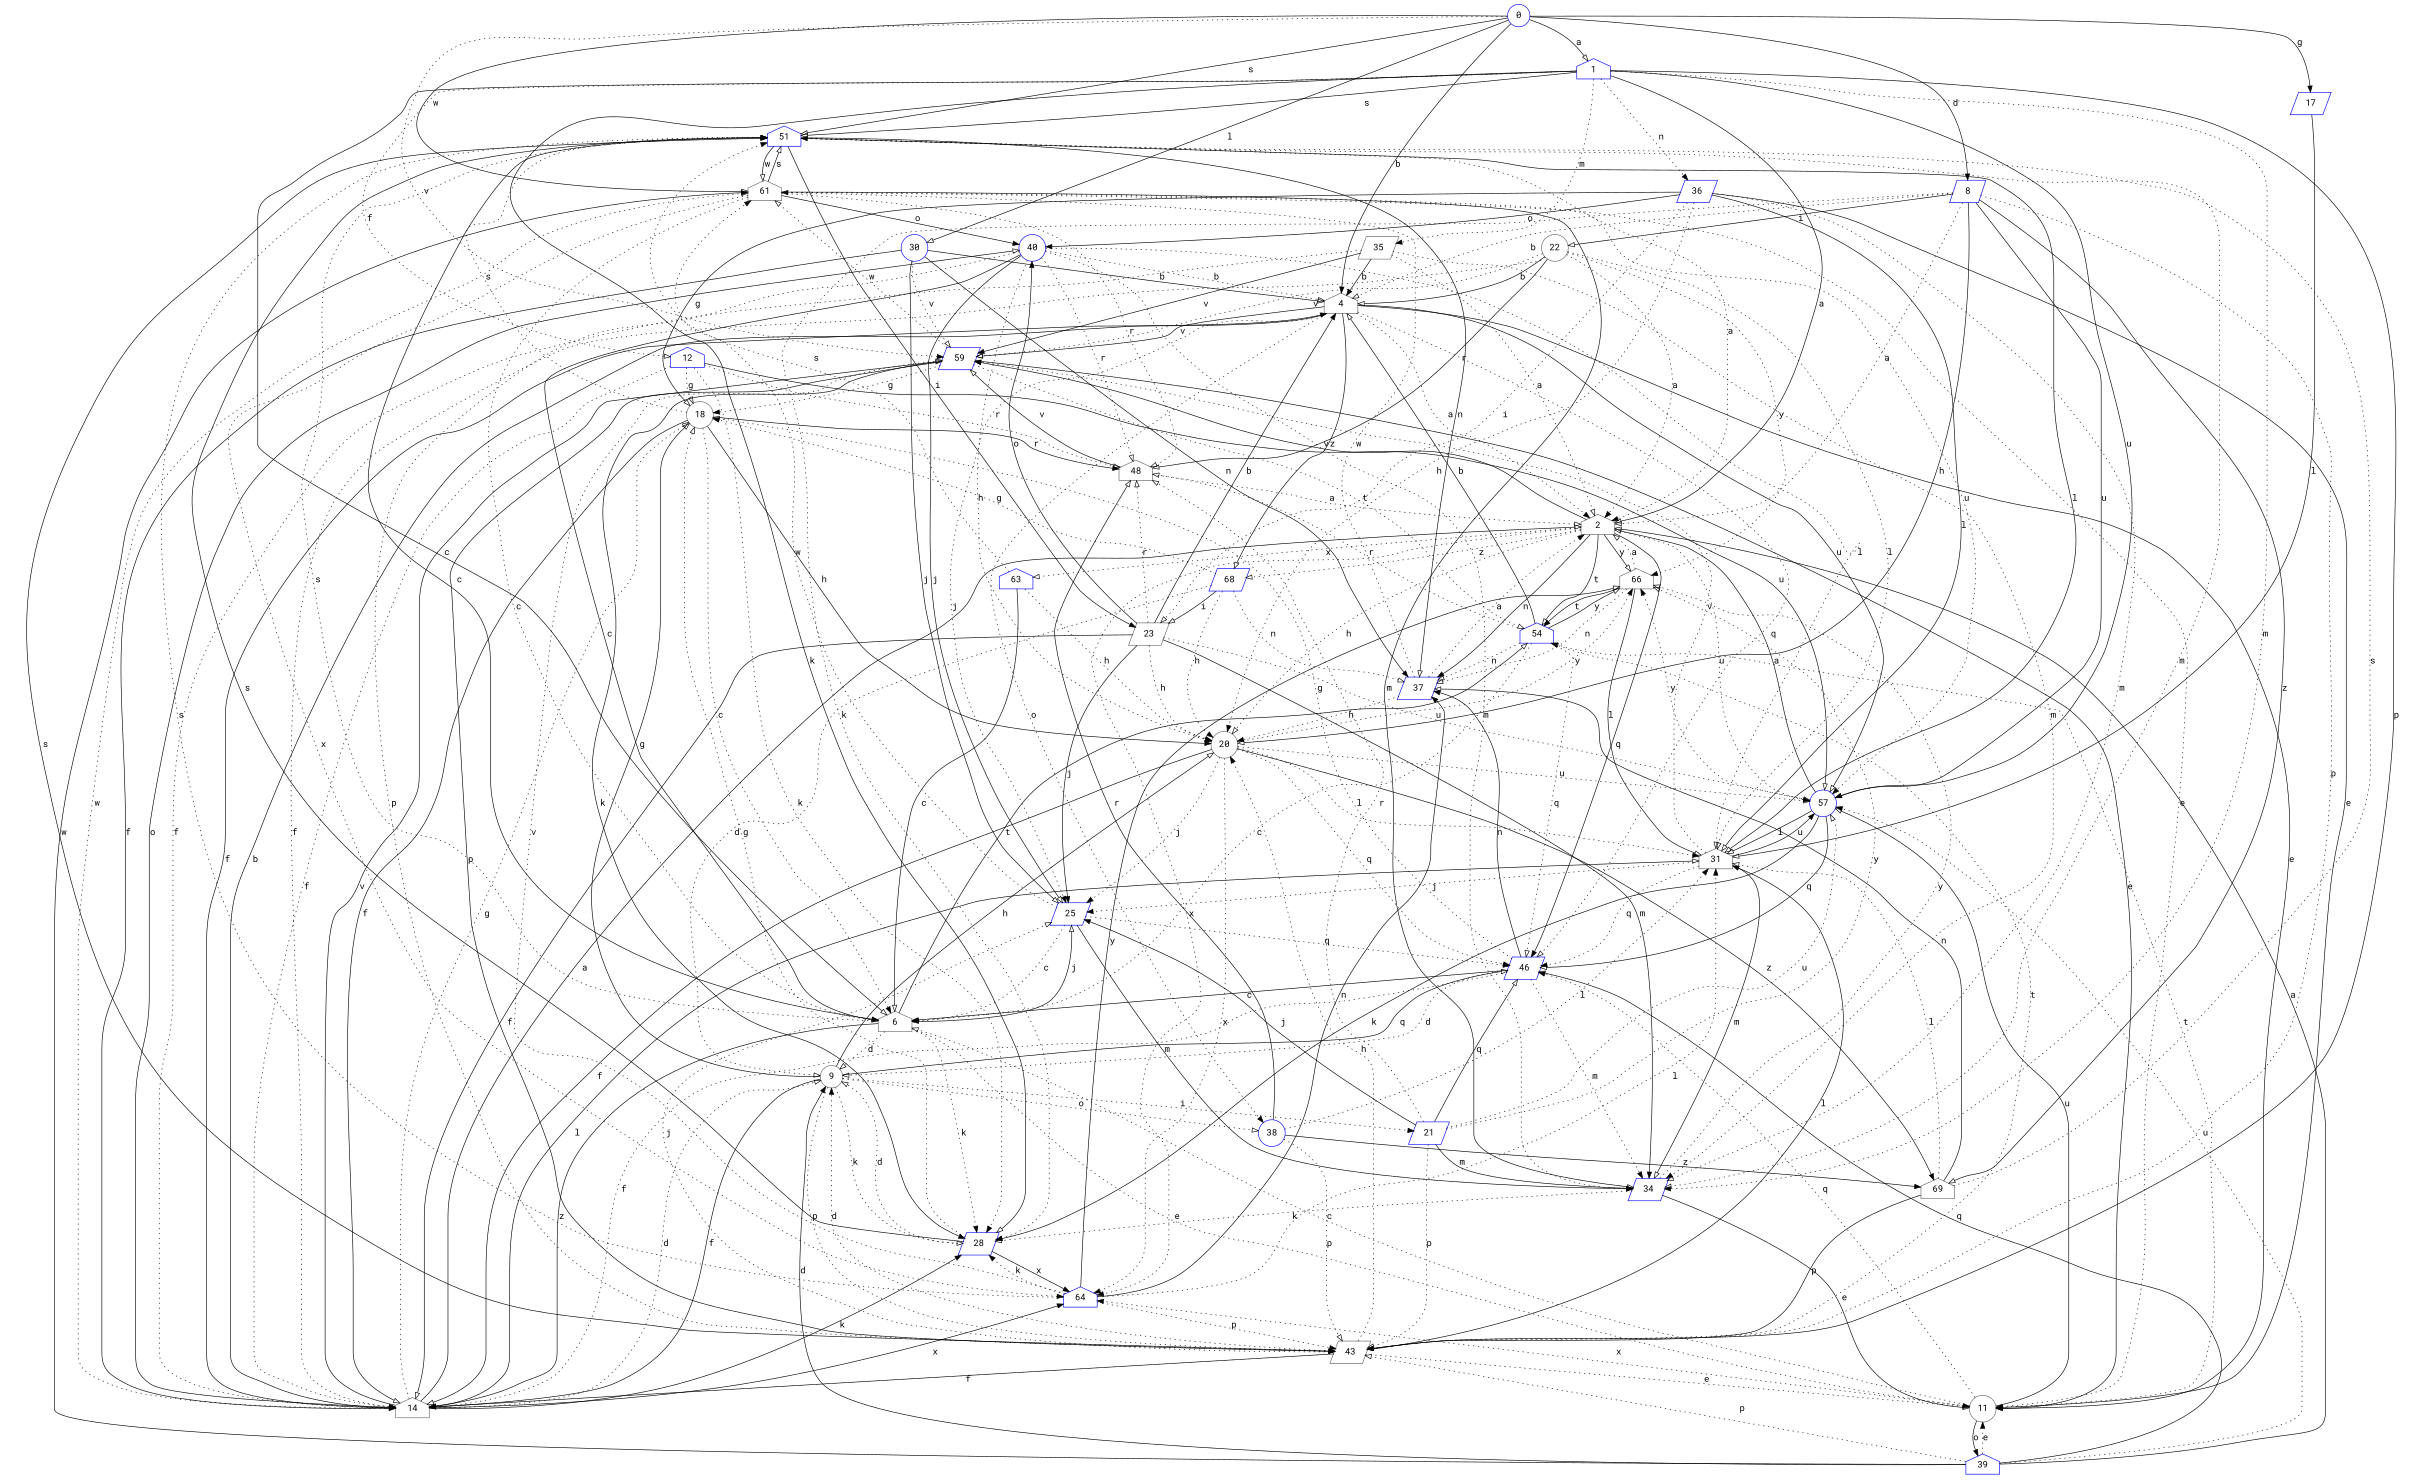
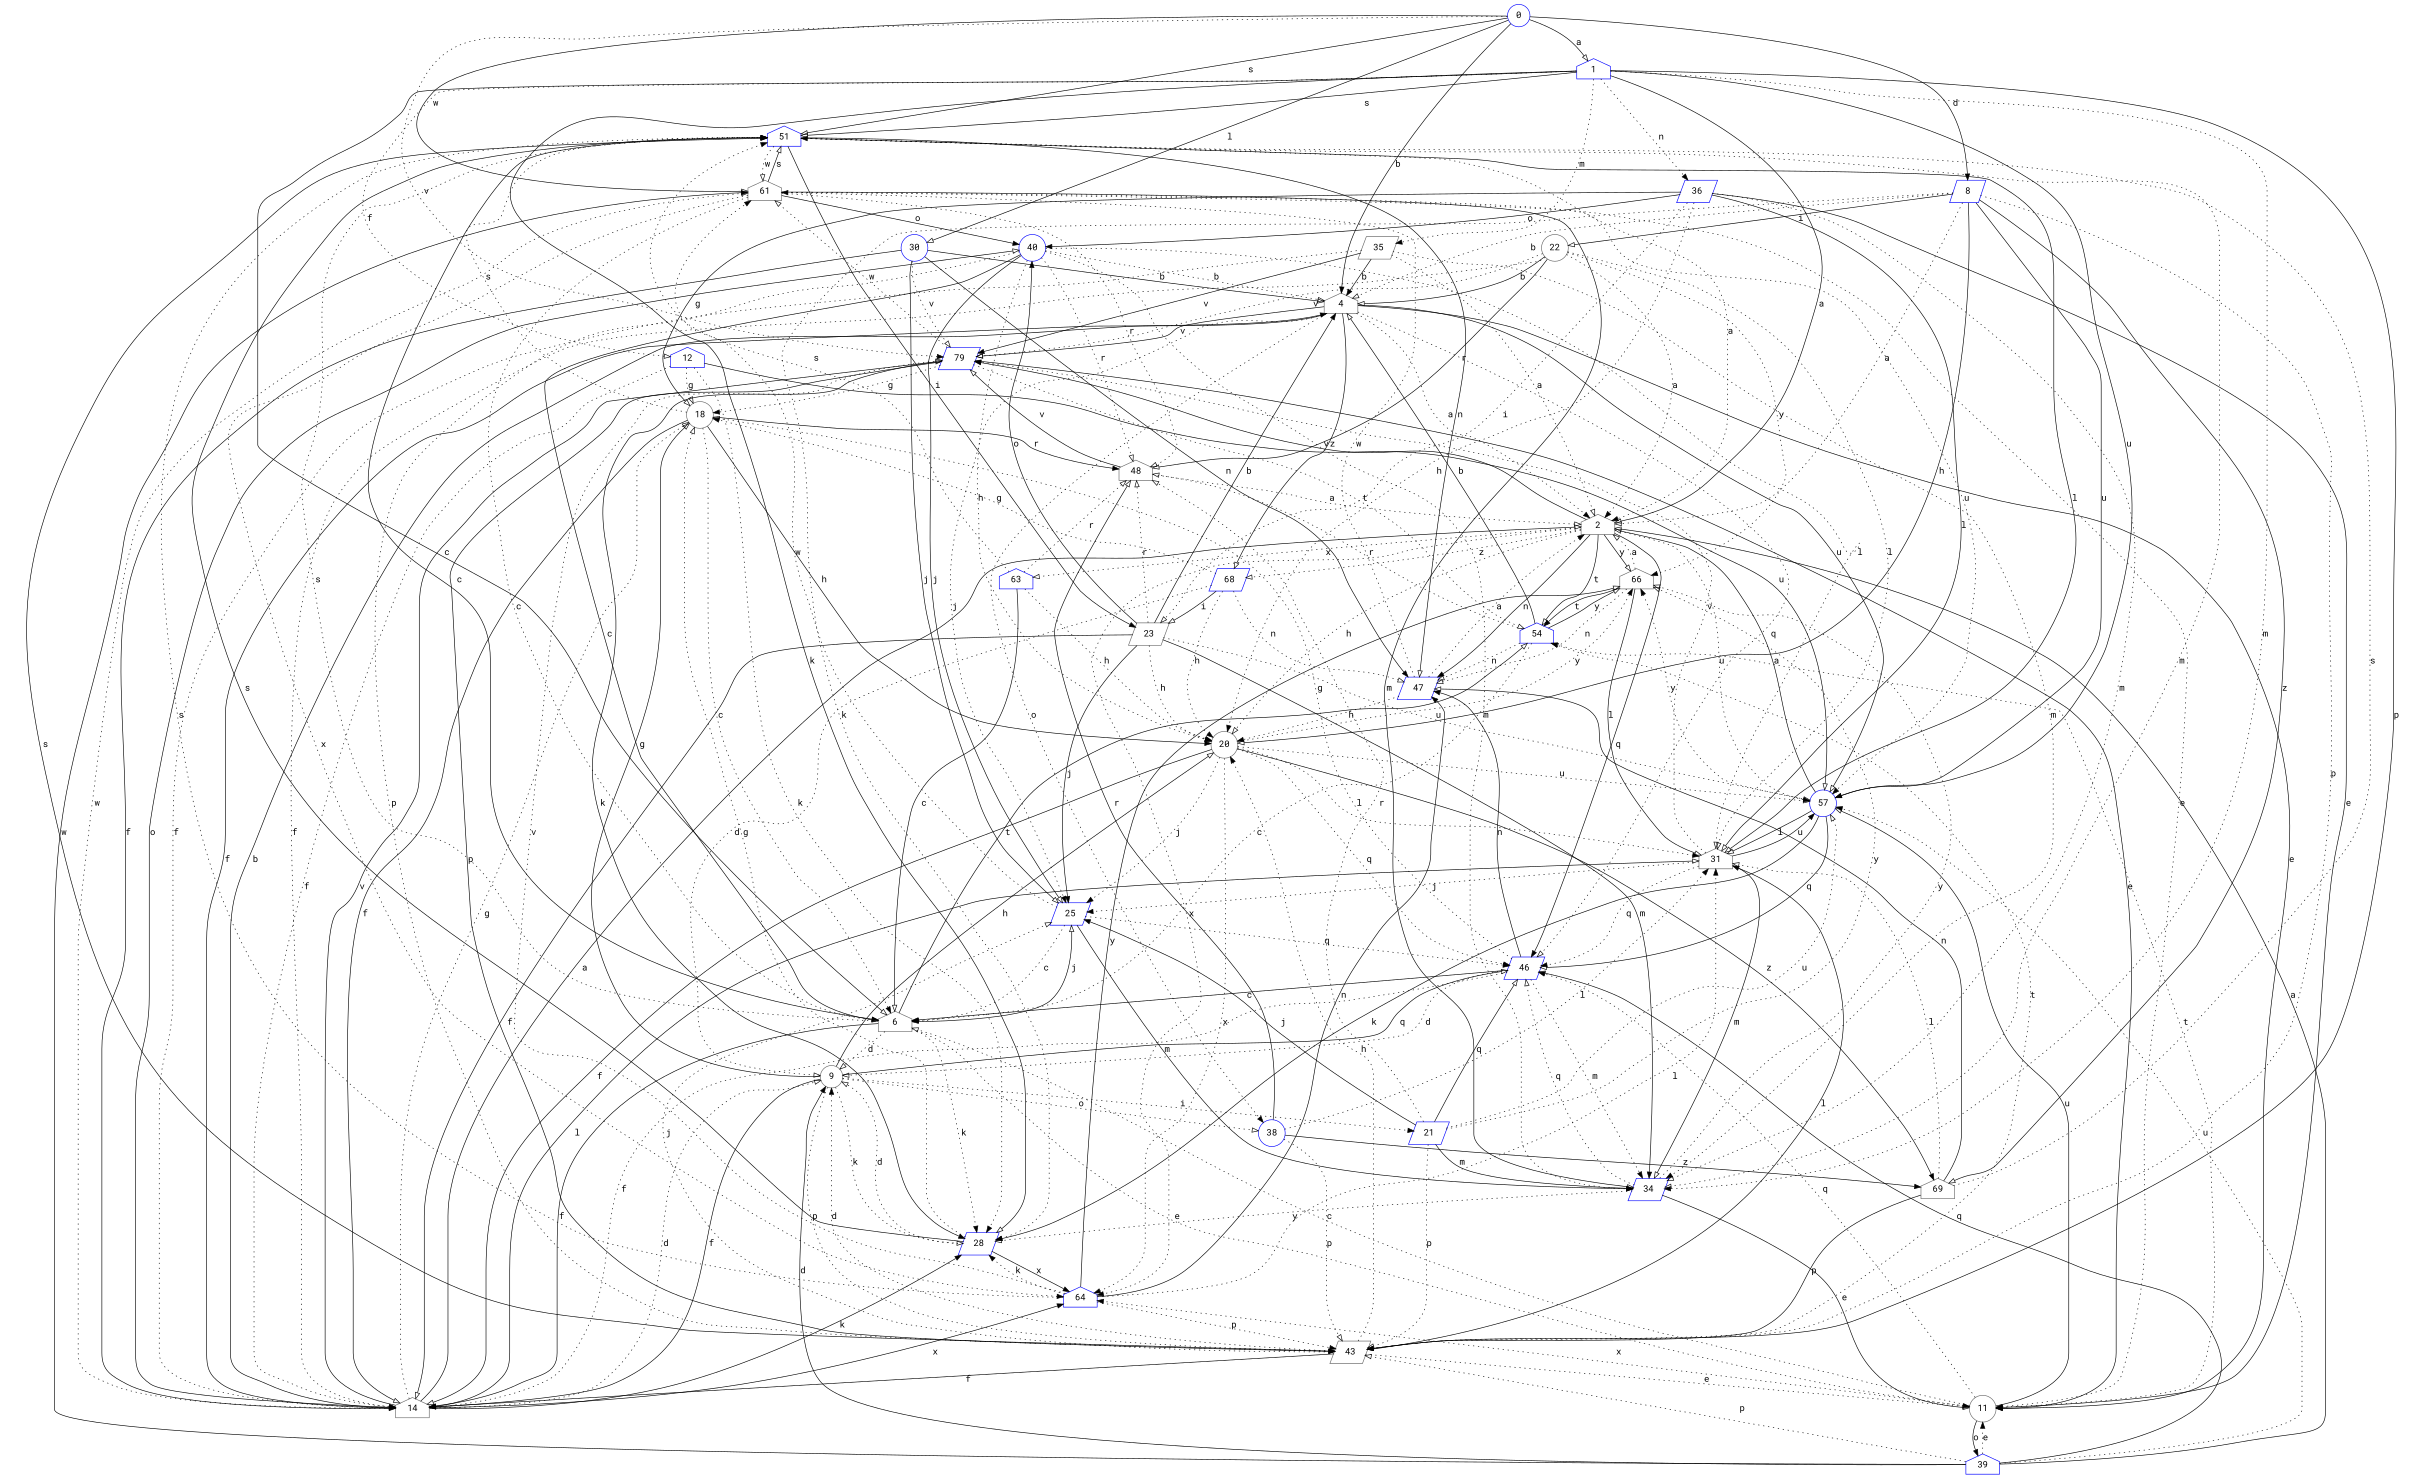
node "17": removed
edge "51" -> "61": style solid -> dotted
node "59": label "59" -> "79"
edge "12" -> "48": now "63" -> "48"
node "37": label "37" -> "47"
edge "54" -> "46": now "34" -> "46"
edge "6" -> "14": label "z" -> "f"
edge "34" -> "28": label "k" -> "y"
